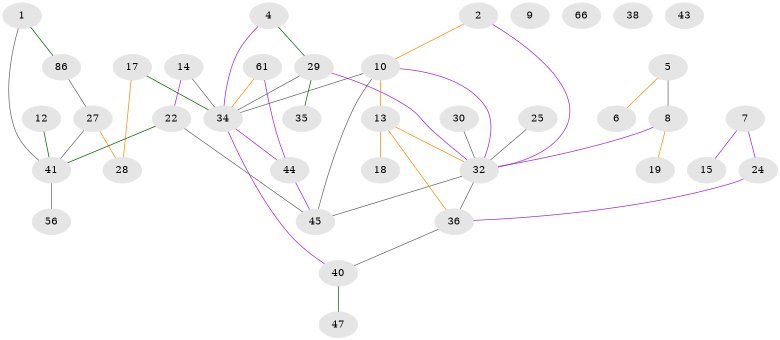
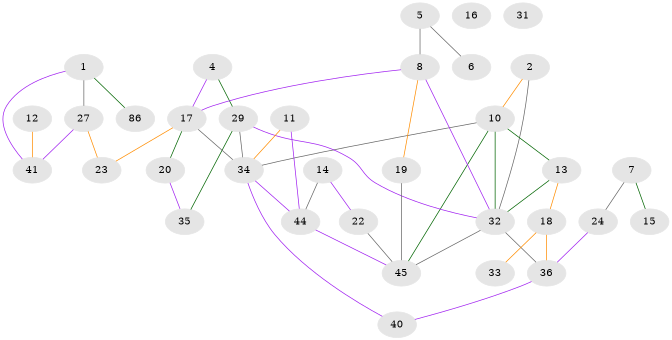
node "9": removed
node "66": label "66" -> "16"
node "38": label "38" -> "31"
node "43": removed
edge "4" -- "34": now "4" -- "17"
node "61": label "61" -> "11"
edge "8" -- "17": added
edge "17" -- "34": color darkgreen -> gray40
edge "10" -- "32": color purple -> darkgreen
edge "86" -- "27": now "1" -- "27"
edge "14" -- "34": now "14" -- "44"
edge "5" -- "6": color darkorange -> gray40
edge "10" -- "13": color darkorange -> darkgreen
edge "1" -- "41": color gray40 -> purple
edge "2" -- "32": color purple -> gray40
node "30": removed
node "25": removed
edge "10" -- "45": color gray40 -> darkgreen
edge "12" -- "41": color darkgreen -> darkorange
edge "27" -- "41": color gray40 -> purple
edge "22" -- "41": removed
edge "13" -- "32": color darkorange -> darkgreen
edge "7" -- "15": color purple -> darkgreen
edge "7" -- "24": color purple -> gray40
node "28": label "28" -> "23"
node "20": added
edge "13" -- "36": now "18" -- "36"
node "56": removed
edge "19" -- "45": added
edge "36" -- "40": color gray40 -> purple
node "33": added
node "47": removed
